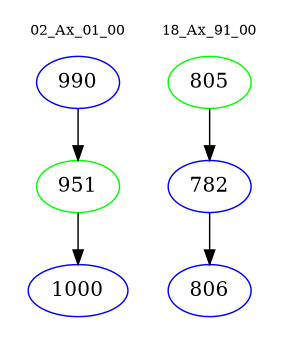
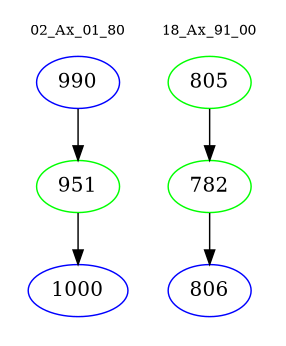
cluster "02_Ax_01_00": label "02_Ax_01_00" -> "02_Ax_01_80"
node "782": color blue -> green
